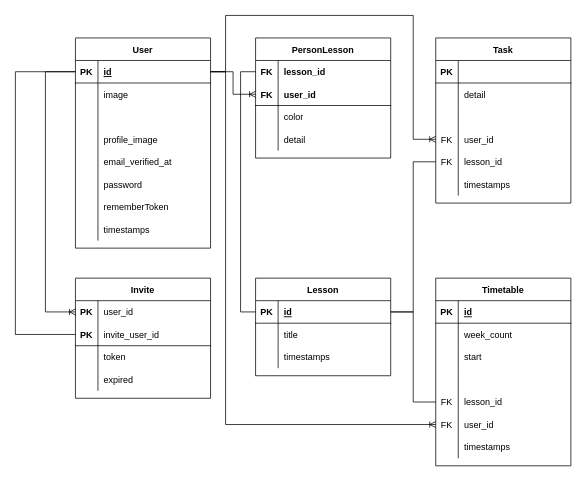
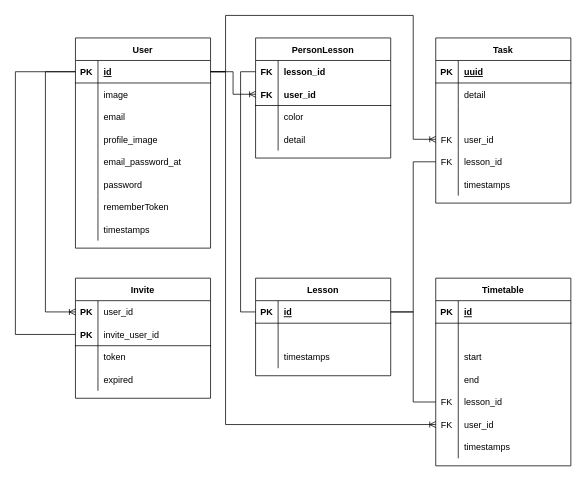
node "uuid": added
node "email": added
node "email_verified_at": label "email_verified_at" -> "email_password_at"
node "title": removed
node "week_count": removed
node "end": added
